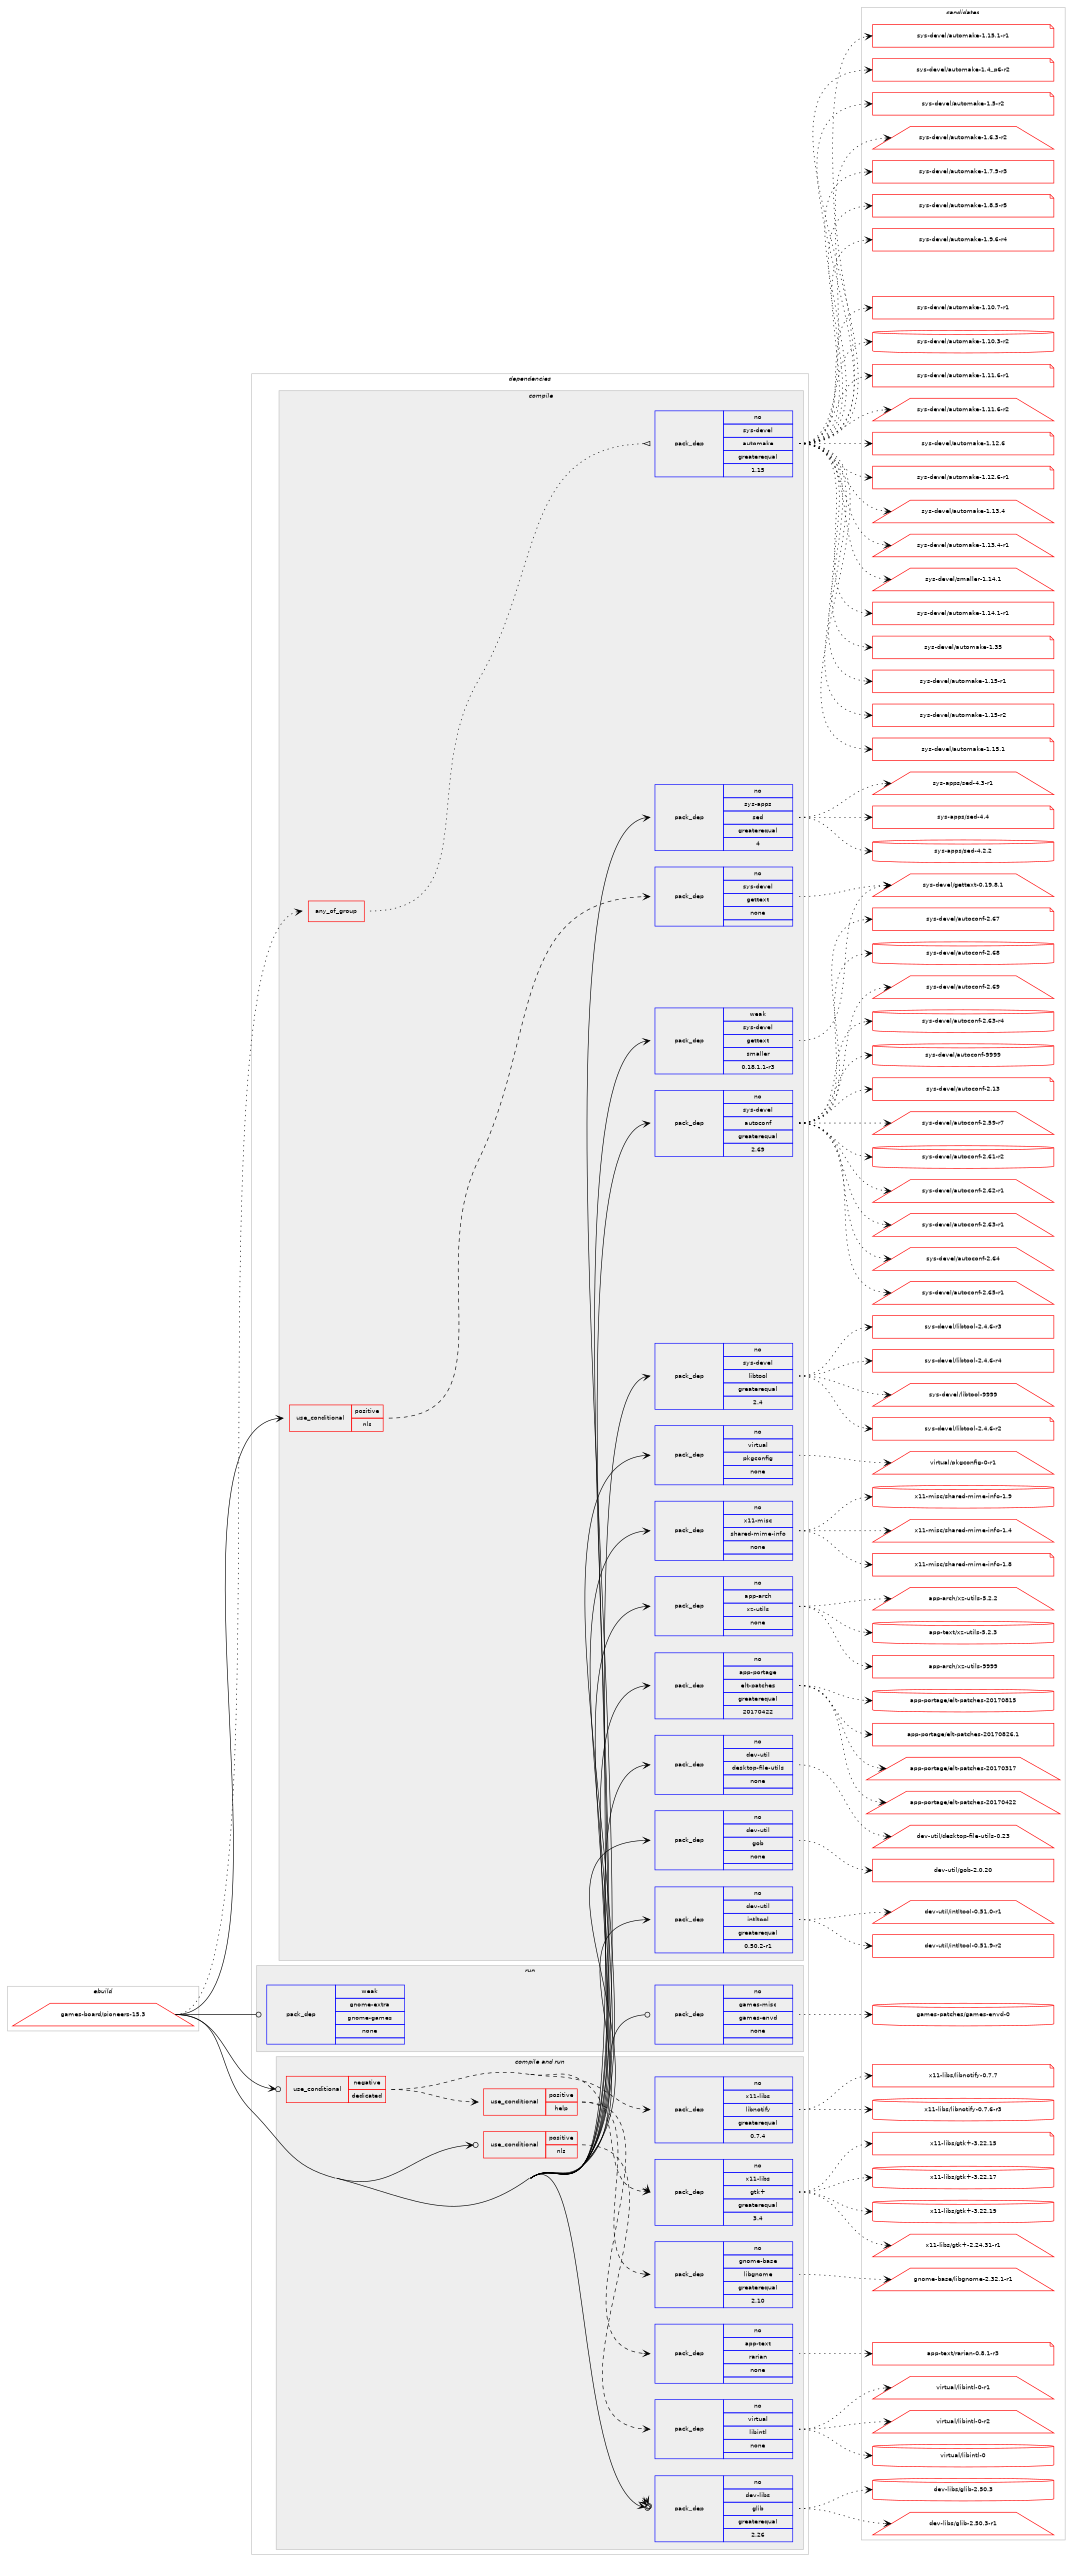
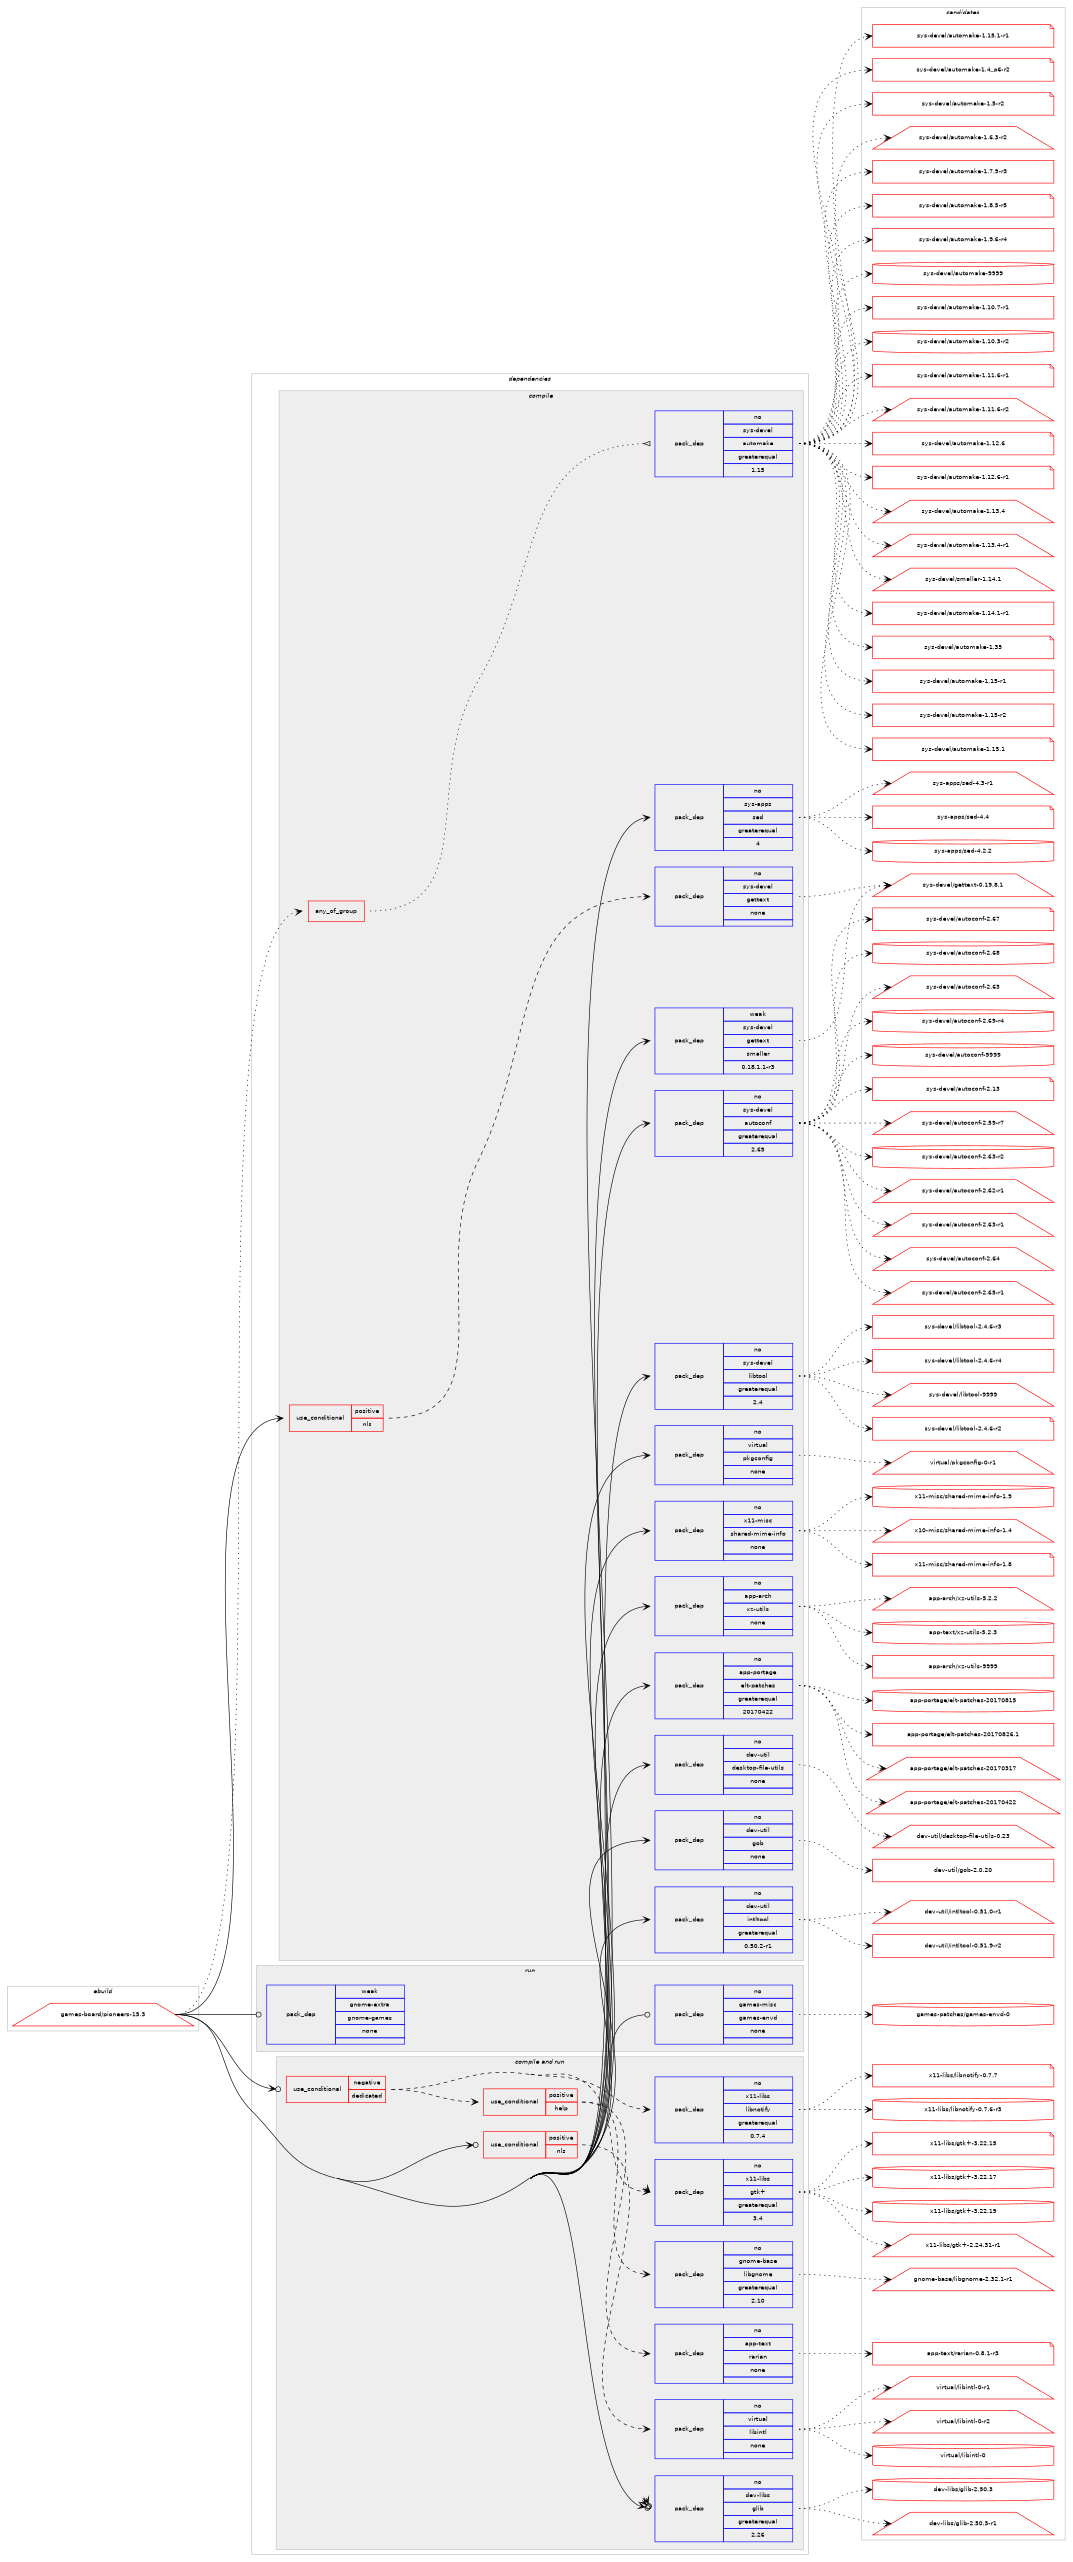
node "sys-devel/automake-9999": added
node "sys-devel/autoconf-2.69": label "sys-devel/autoconf-2.69" -> "sys-devel/autoconf-2.63"
node "sys-devel/autoconf-2.63-r4": label "sys-devel/autoconf-2.63-r4" -> "sys-devel/autoconf-2.69-r4"
node "sys-devel/autoconf-2.61-r2": label "sys-devel/autoconf-2.61-r2" -> "sys-devel/autoconf-2.63-r2"
node "x11-misc/shared-mime-info-1.4": label "x11-misc/shared-mime-info-1.4" -> "x10-misc/shared-mime-info-1.4"
